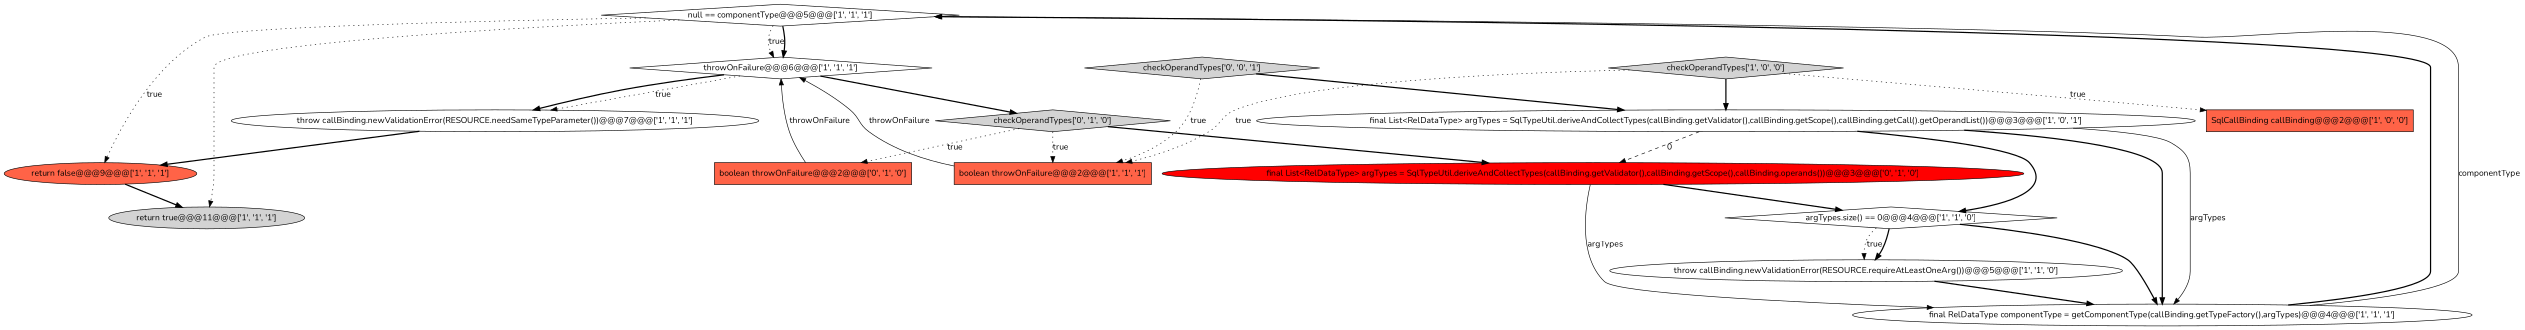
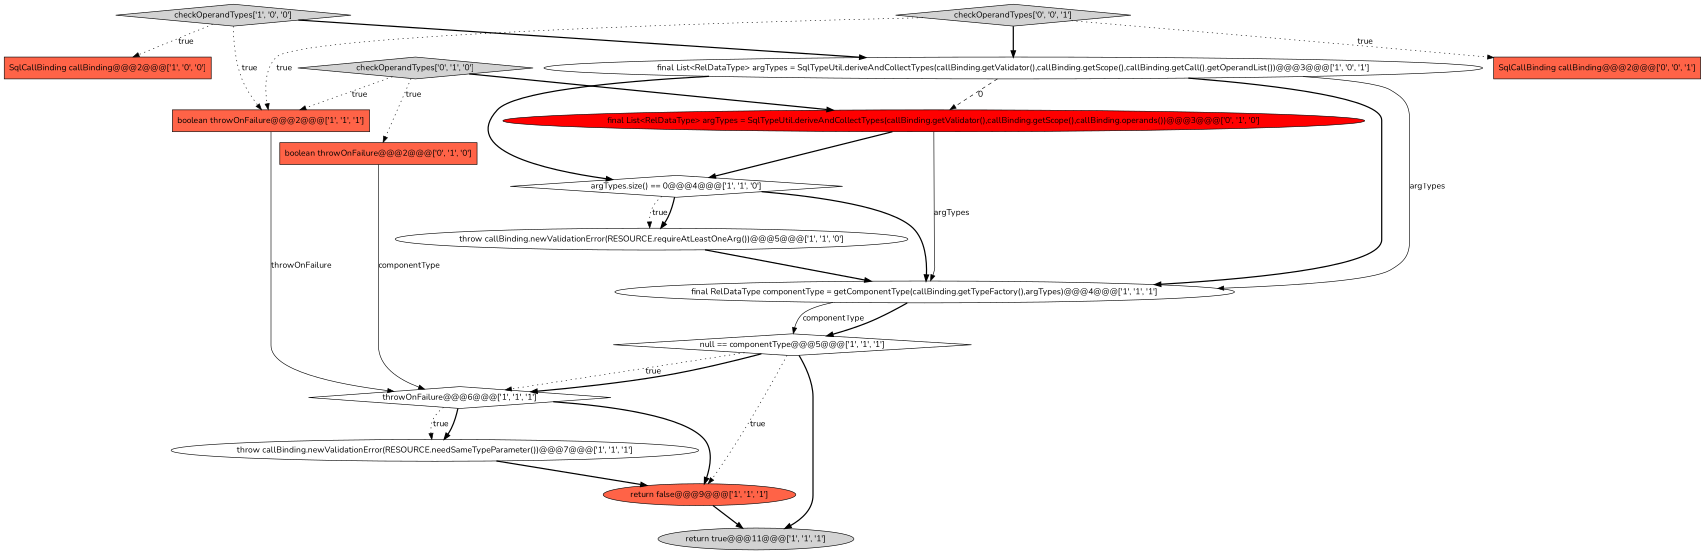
edge "null == componentType@@@5@@@['1', '1', '1']" -> "return true@@@11@@@['1', '1', '1']": style dotted -> bold
node "SqlCallBinding callBinding@@@2@@@['0', '0', '1']": added
edge "throwOnFailure@@@6@@@['1', '1', '1']" -> "checkOperandTypes['0', '1', '0']": now "throwOnFailure@@@6@@@['1', '1', '1']" -> "return false@@@9@@@['1', '1', '1']"
edge "boolean throwOnFailure@@@2@@@['0', '1', '0']" -> "throwOnFailure@@@6@@@['1', '1', '1']": label "throwOnFailure" -> "componentType"
